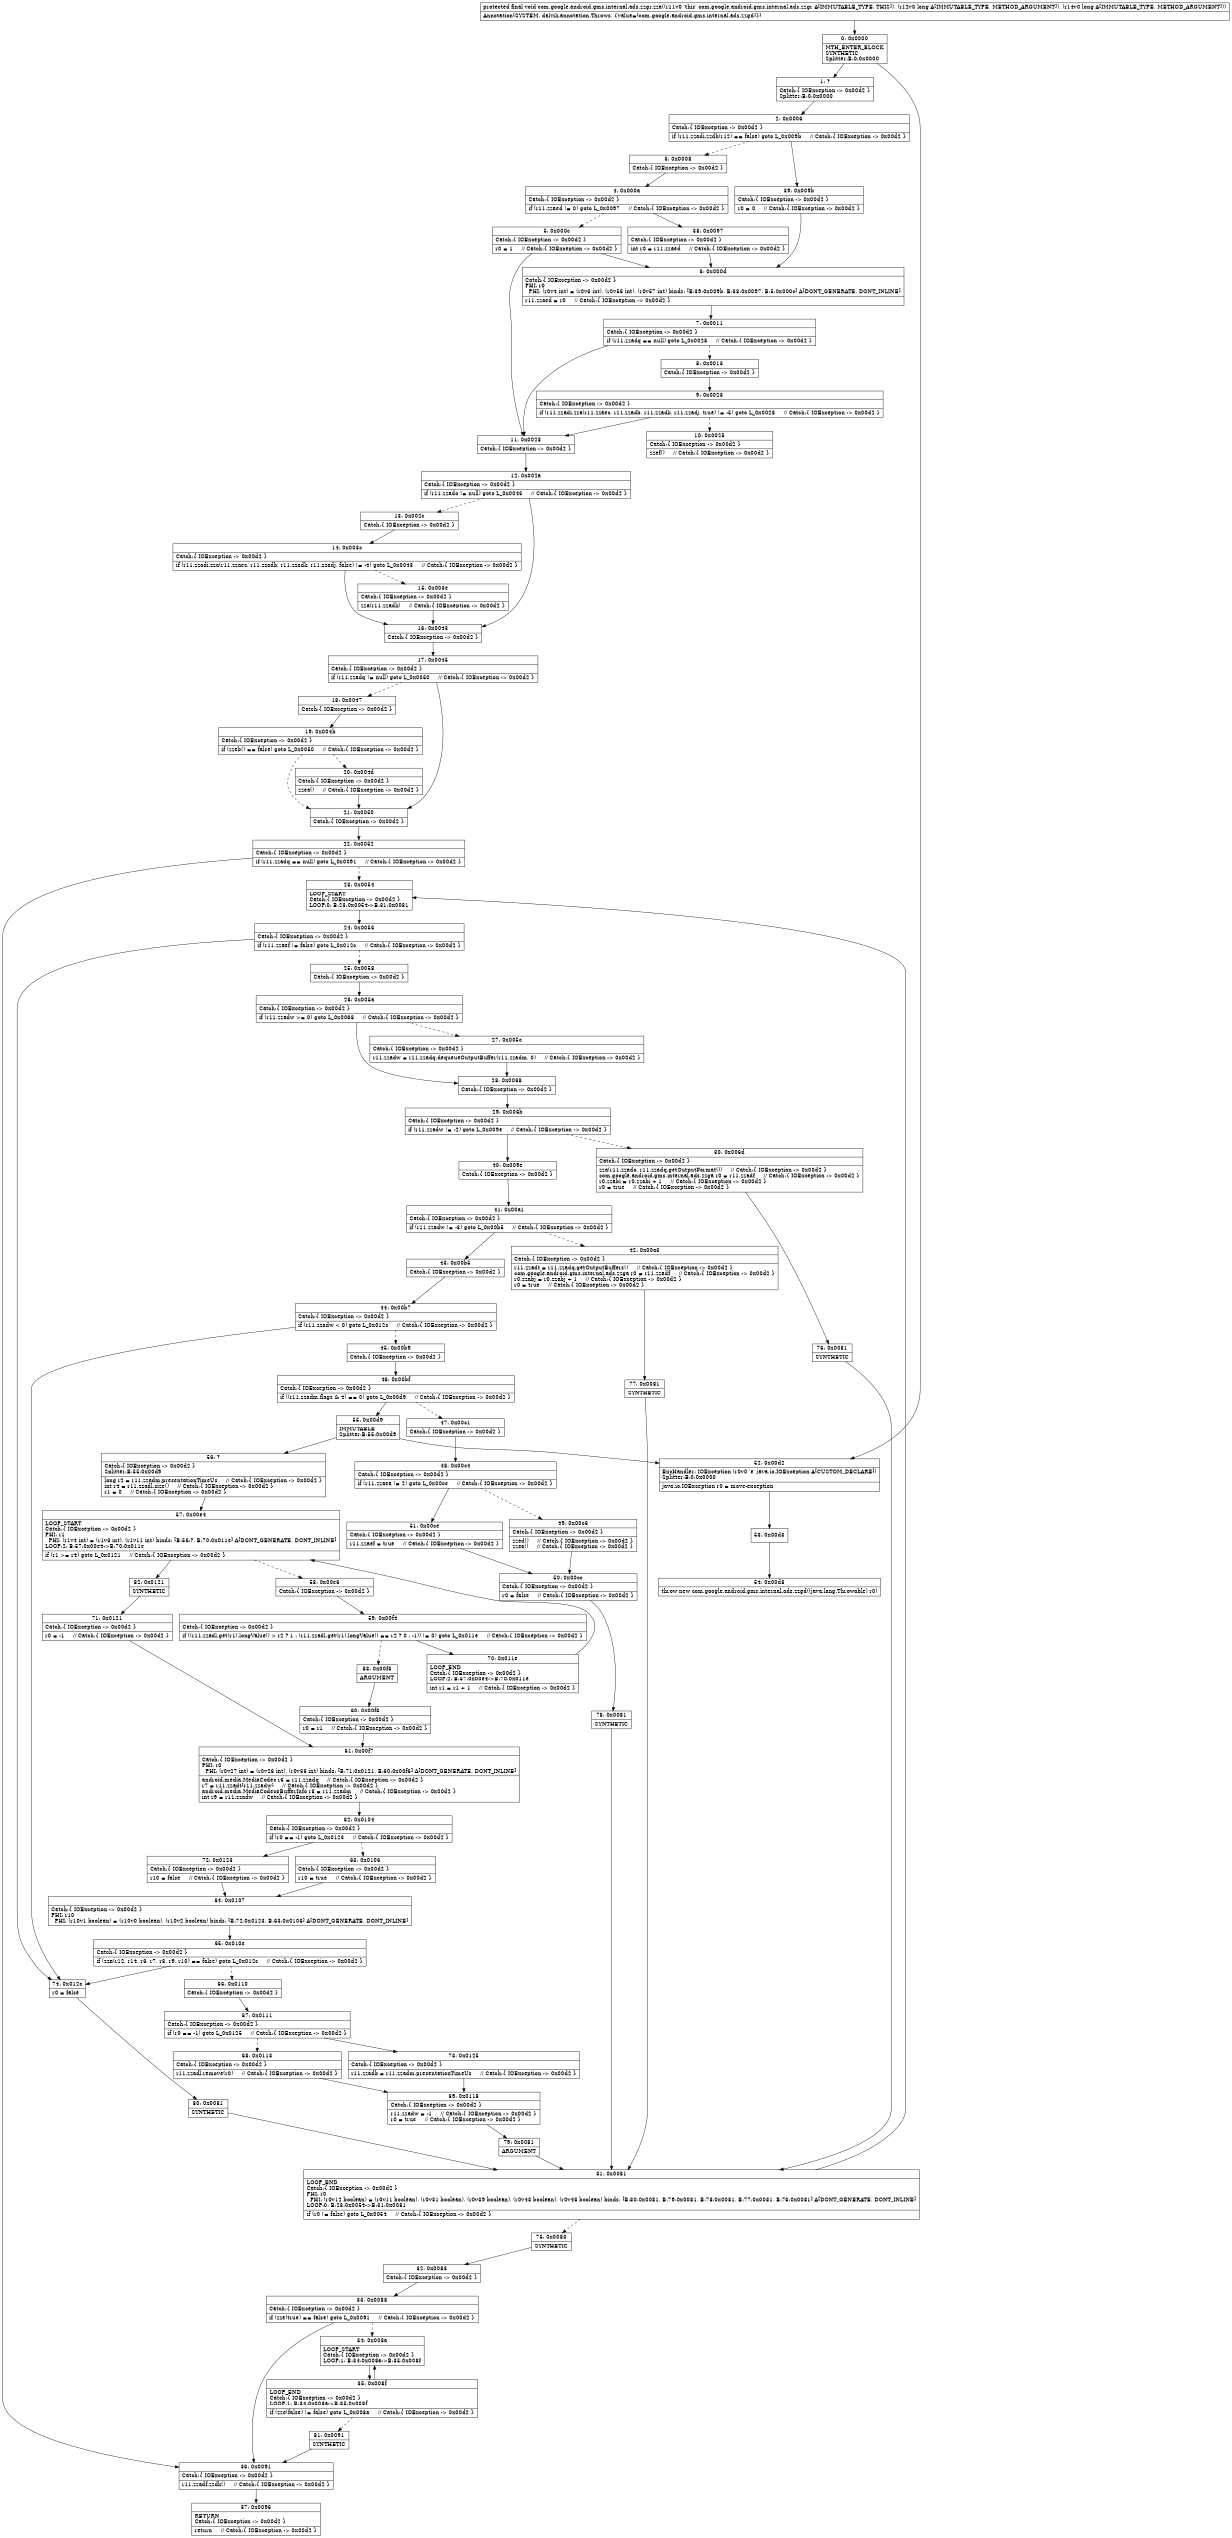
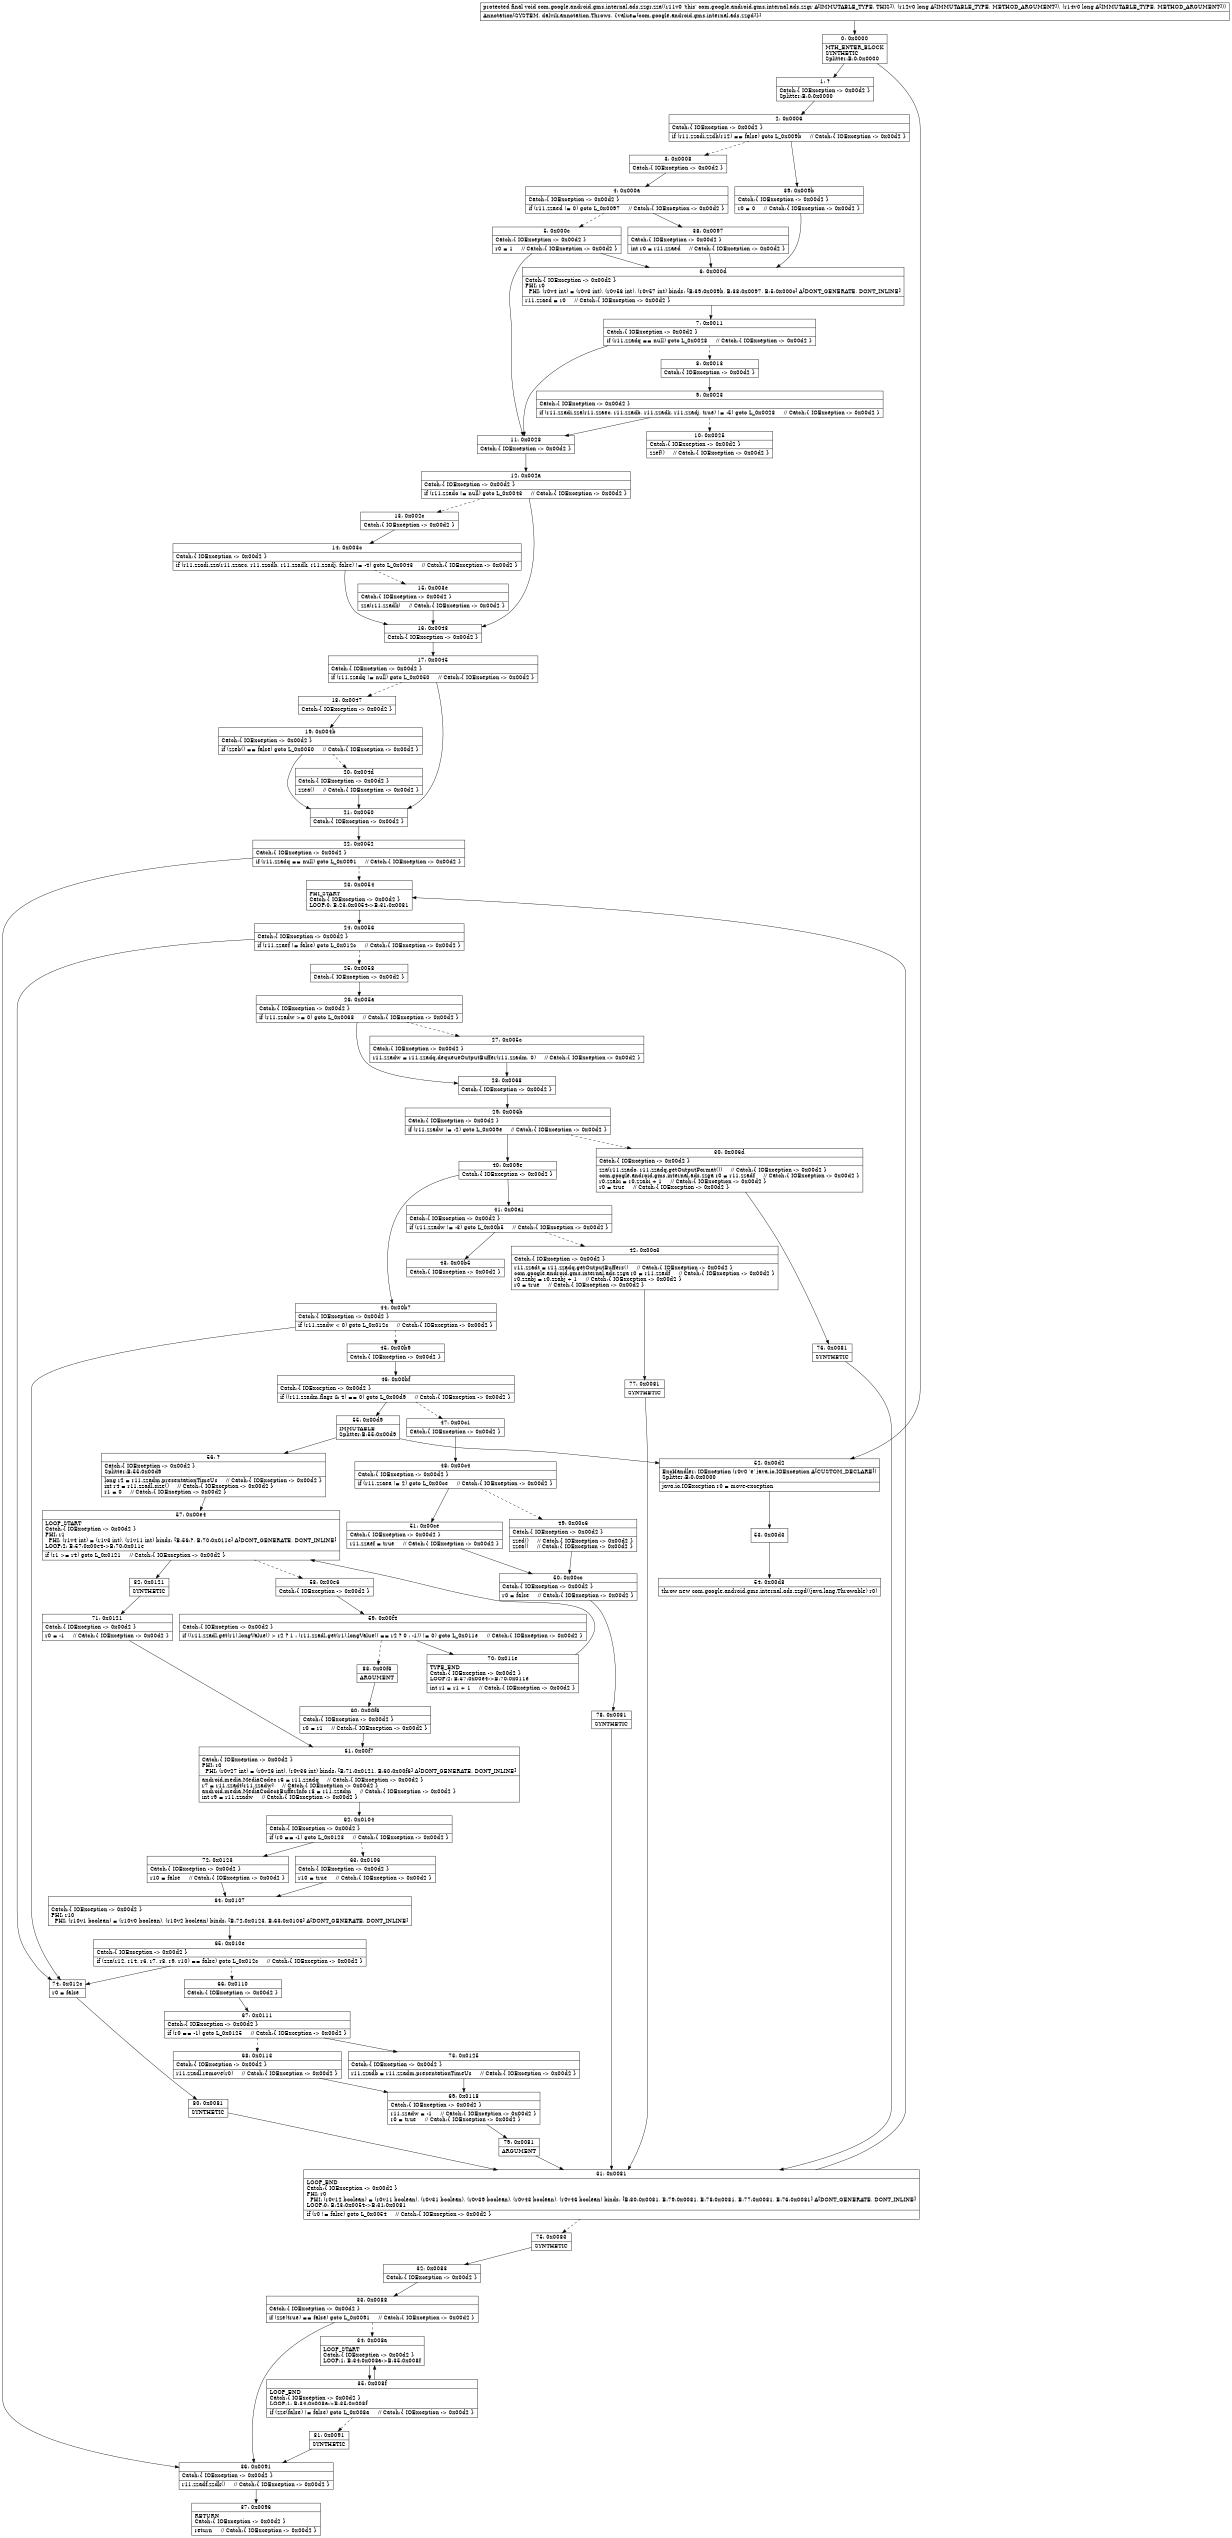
edge "19: 0x004b" -> "21: 0x0050": style dashed -> solid
node "23: 0x0054": text "LOOP_START" -> "PHI_START"
edge "43: 0x00b5" -> "44: 0x00b7": now "40: 0x009e" -> "44: 0x00b7"
node "70: 0x011e": text "LOOP_END" -> "TYPE_END"
